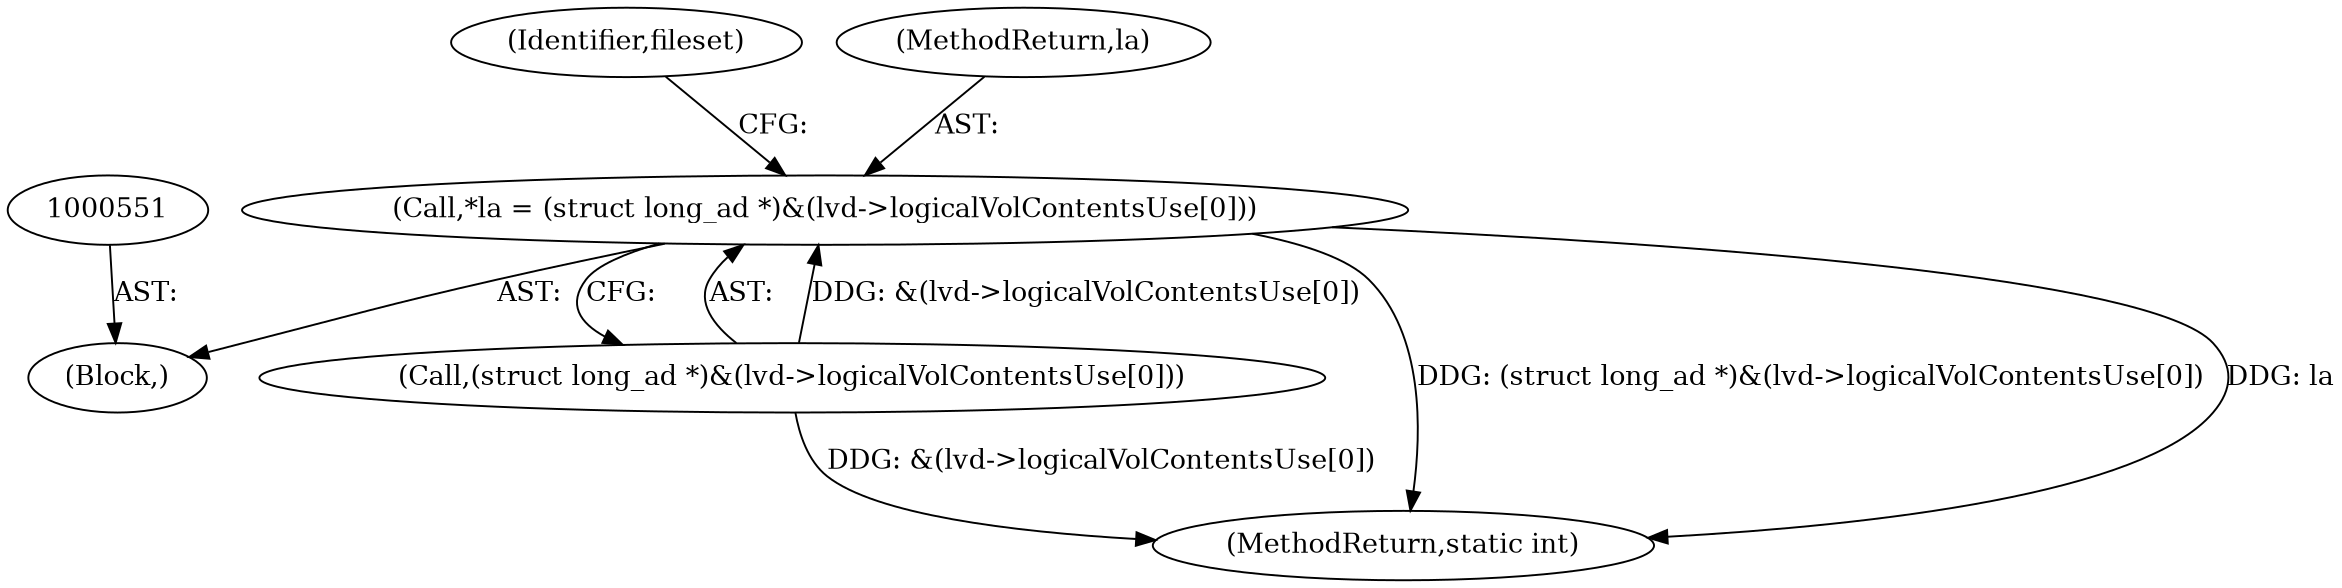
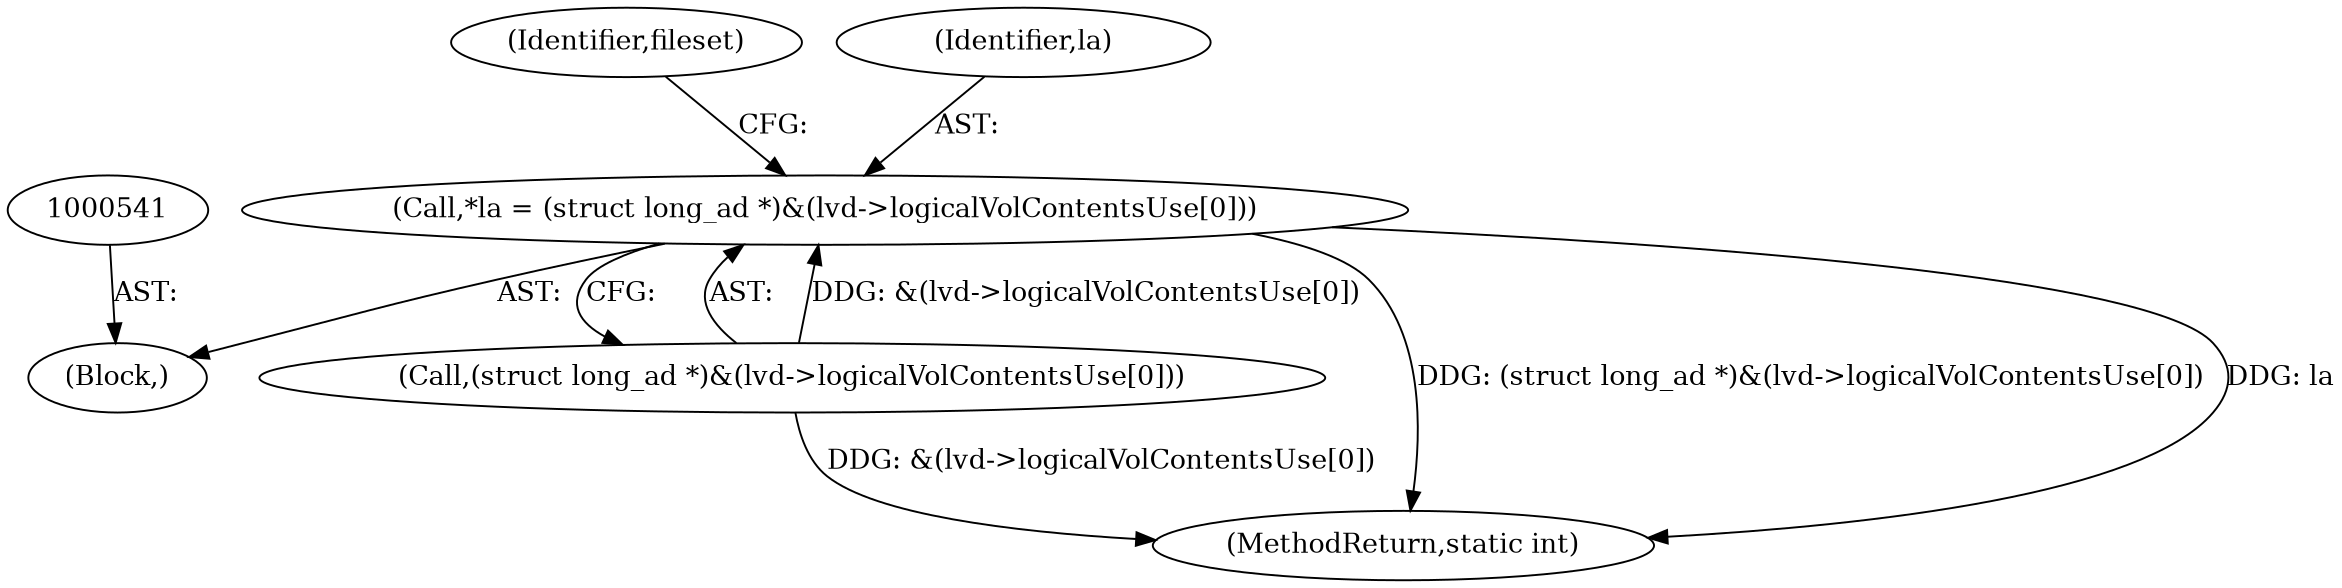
node "(MethodReturn,la)": label "(MethodReturn,la)" -> "(Identifier,la)"
node "1000551": label "1000551" -> "1000541"
